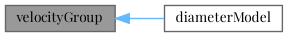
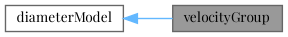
edge "diameterModel" -> "velocityGroup": reversed
